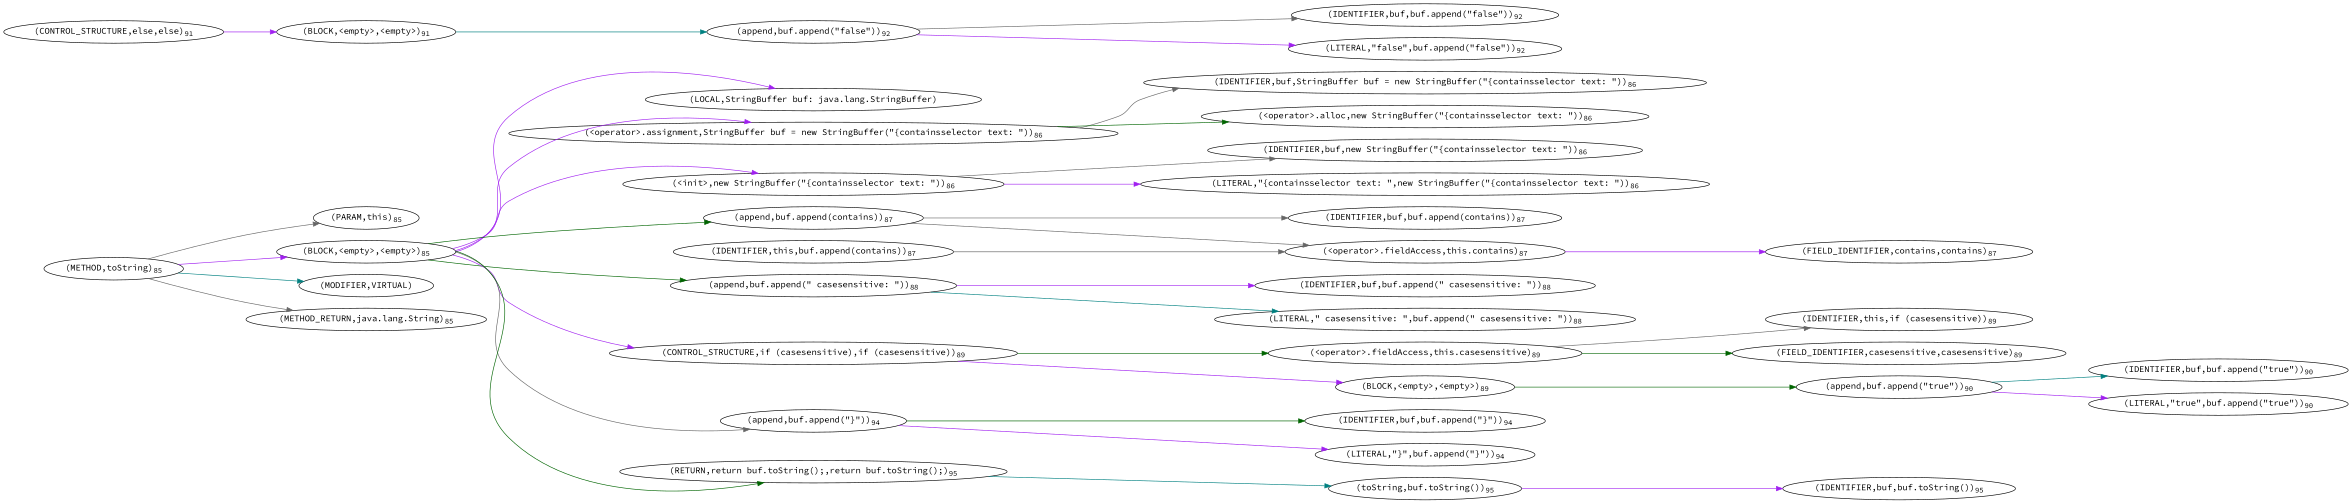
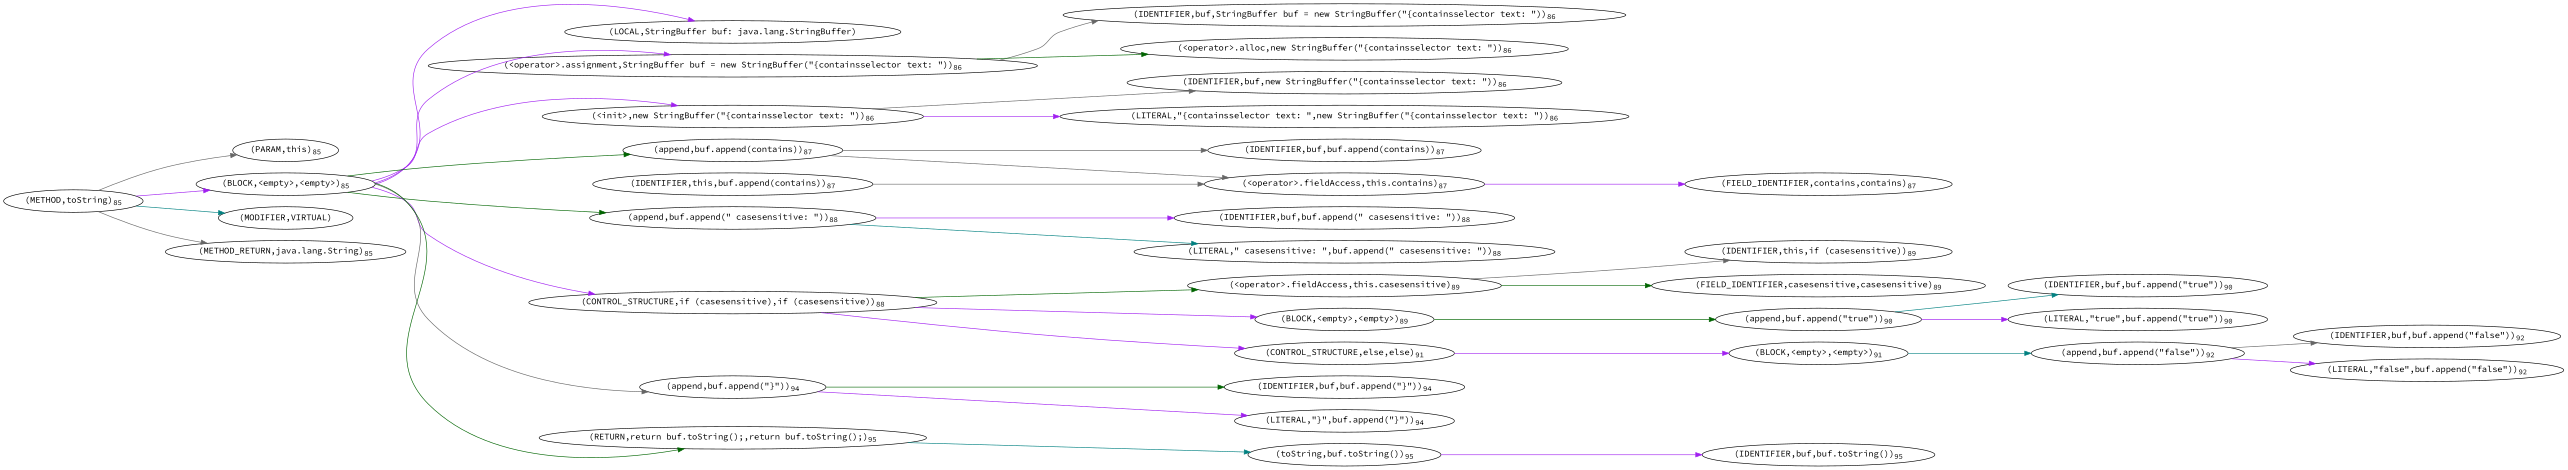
edge "(CONTROL_STRUCTURE,if (casesensitive),if (casesensitive))" -> "(CONTROL_STRUCTURE,else,else)": added
node "(CONTROL_STRUCTURE,if (casesensitive),if (casesensitive))": text "89" -> "88"
